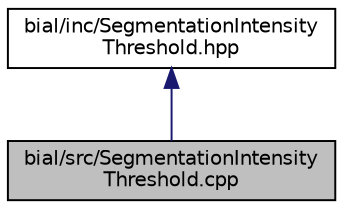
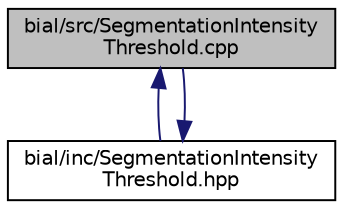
edge "bial/inc/SegmentationIntensity Threshold.hpp" -> "bial/src/SegmentationIntensity Threshold.cpp": added
